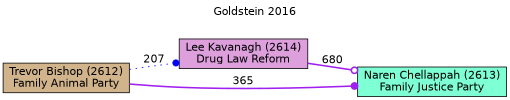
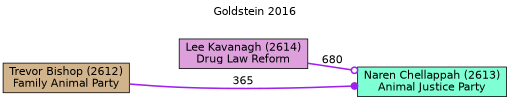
edge "Trevor Bishop (2612) Family Animal Party" -> "Lee Kavanagh (2614) Drug Law Reform": removed, label "207"
node "Naren Chellappah (2613) Family Justice Party": label "Naren Chellappah (2613) Family Justice Party" -> "Naren Chellappah (2613) Animal Justice Party"
